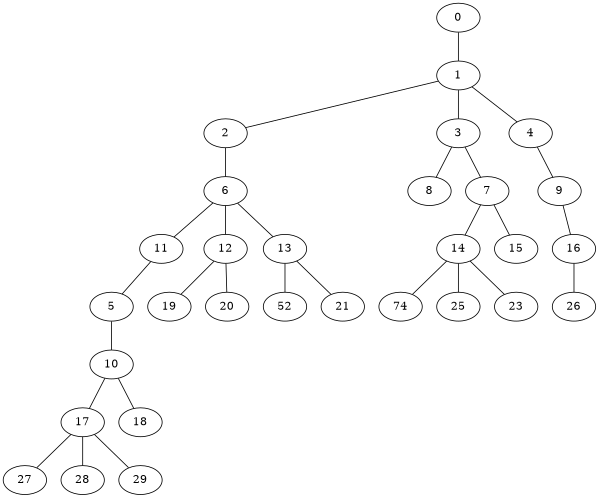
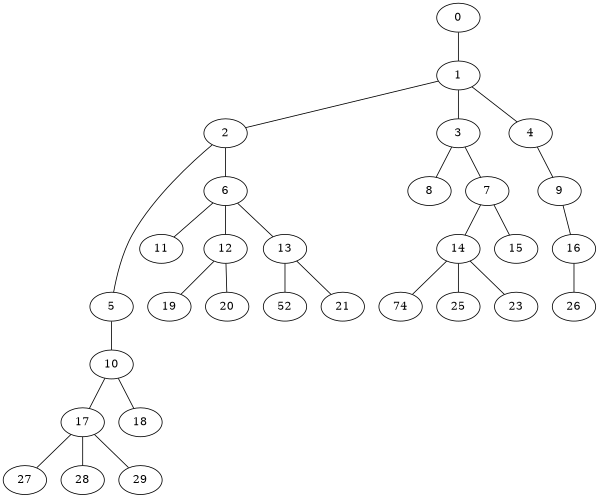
edge "11" -- "5": now "2" -- "5"
